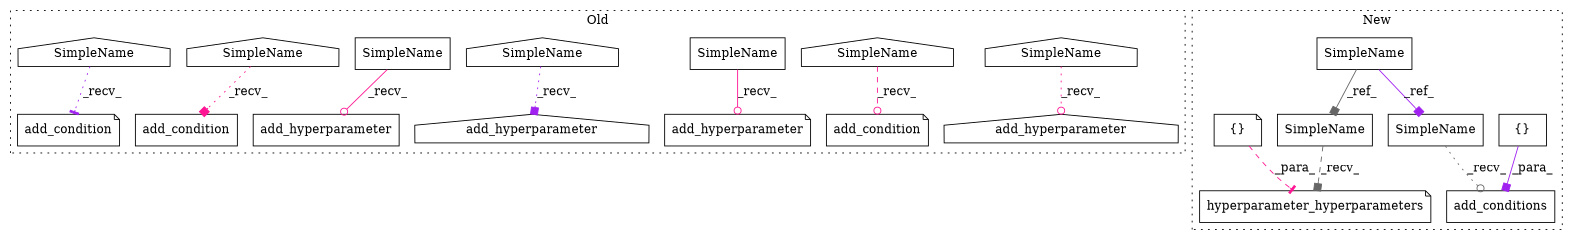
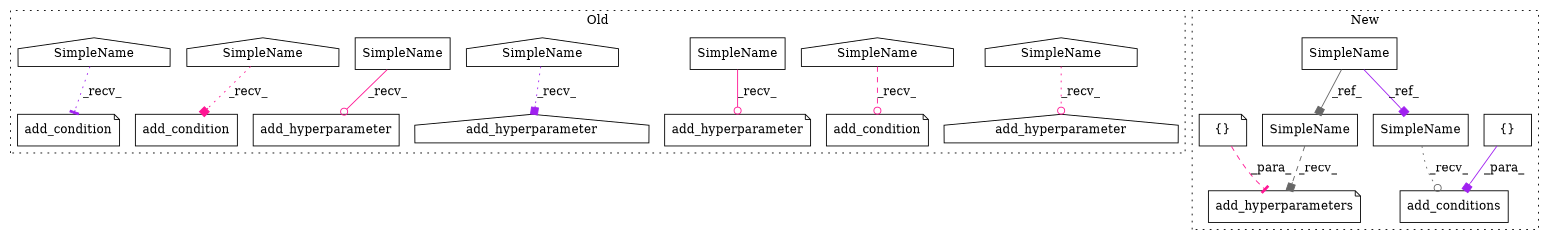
node "hyperparameter_hyperparameters": label "hyperparameter_hyperparameters" -> "add_hyperparameters"
